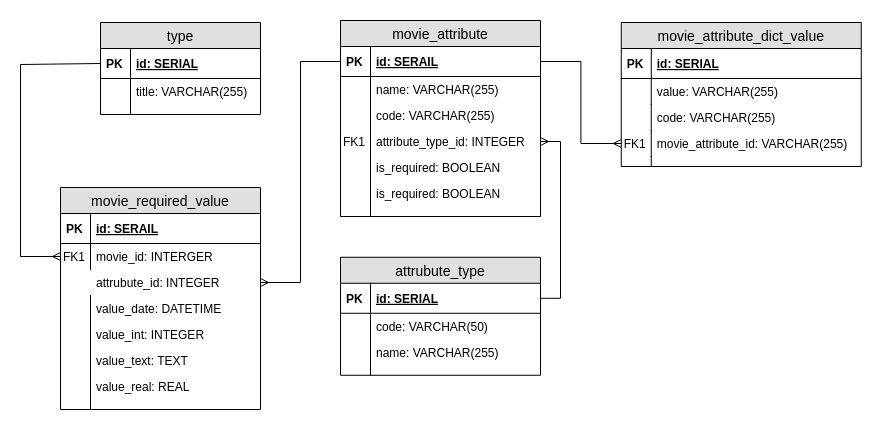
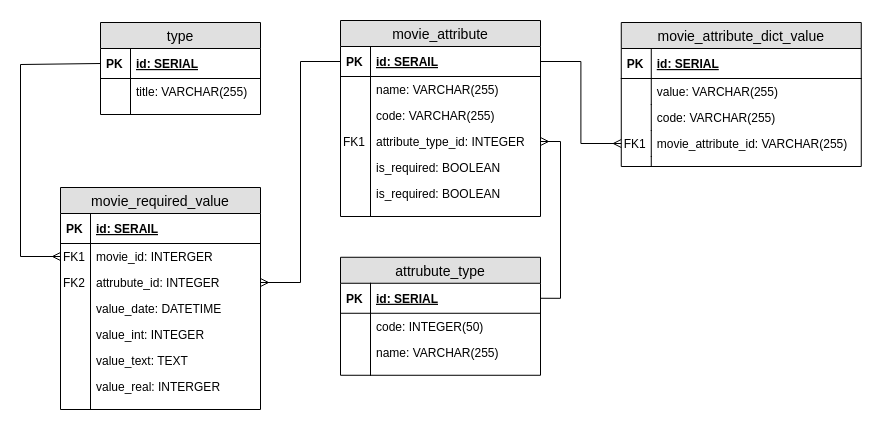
node "FK2": added
node "code: VARCHAR(50)": label "code: VARCHAR(50)" -> "code: INTEGER(50)"
node "value_real: REAL": label "value_real: REAL" -> "value_real: INTERGER"
